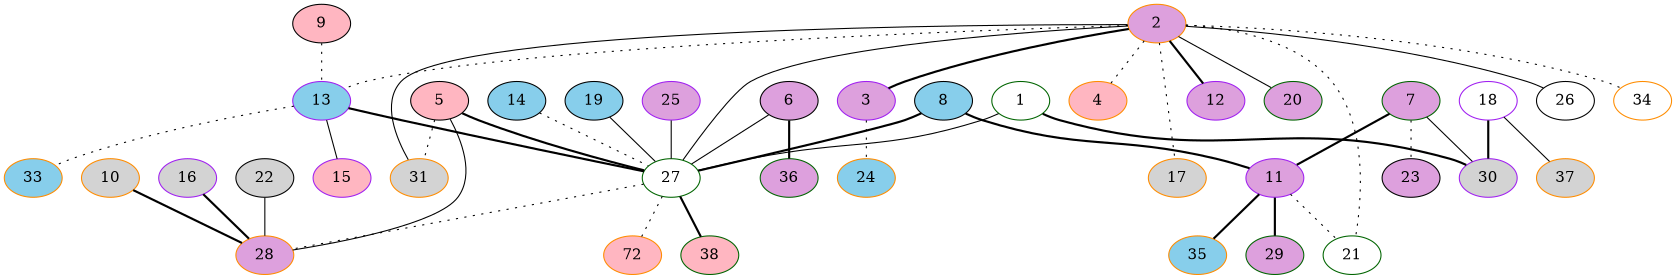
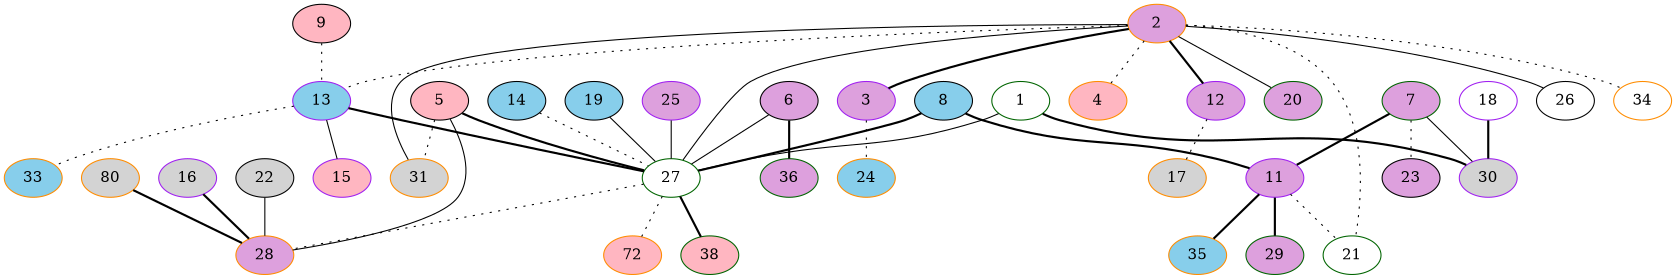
edge "2" -- "17": now "12" -- "17"
node "10": label "10" -> "80"
node "37": removed
